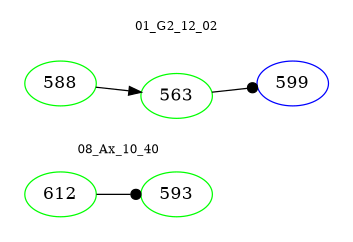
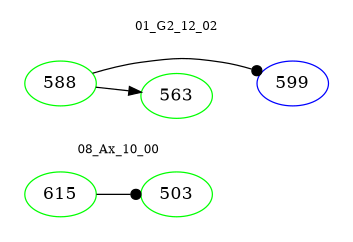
edge "563" -> "599": now "588" -> "599"
cluster "08_Ax_10_40": label "08_Ax_10_40" -> "08_Ax_10_00"
node "612": label "612" -> "615"
node "593": label "593" -> "503"
